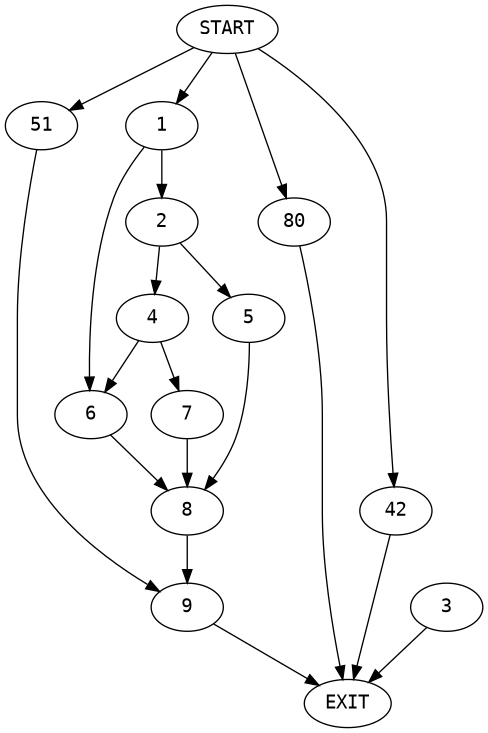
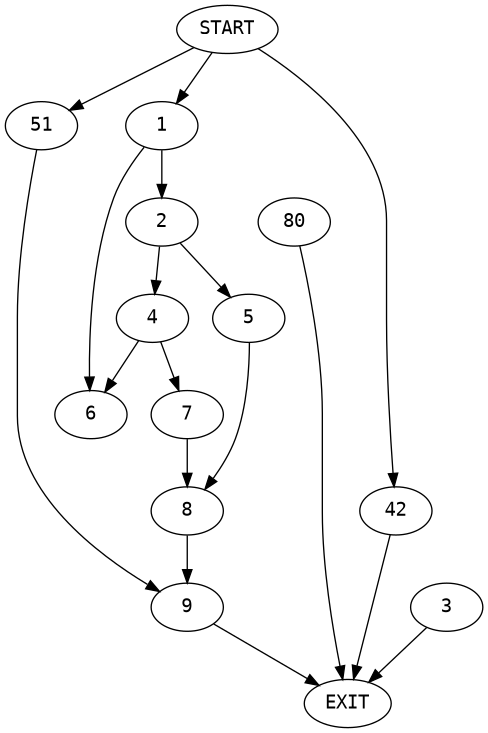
edge "START" -> "80": removed
edge "6" -> "8": removed
